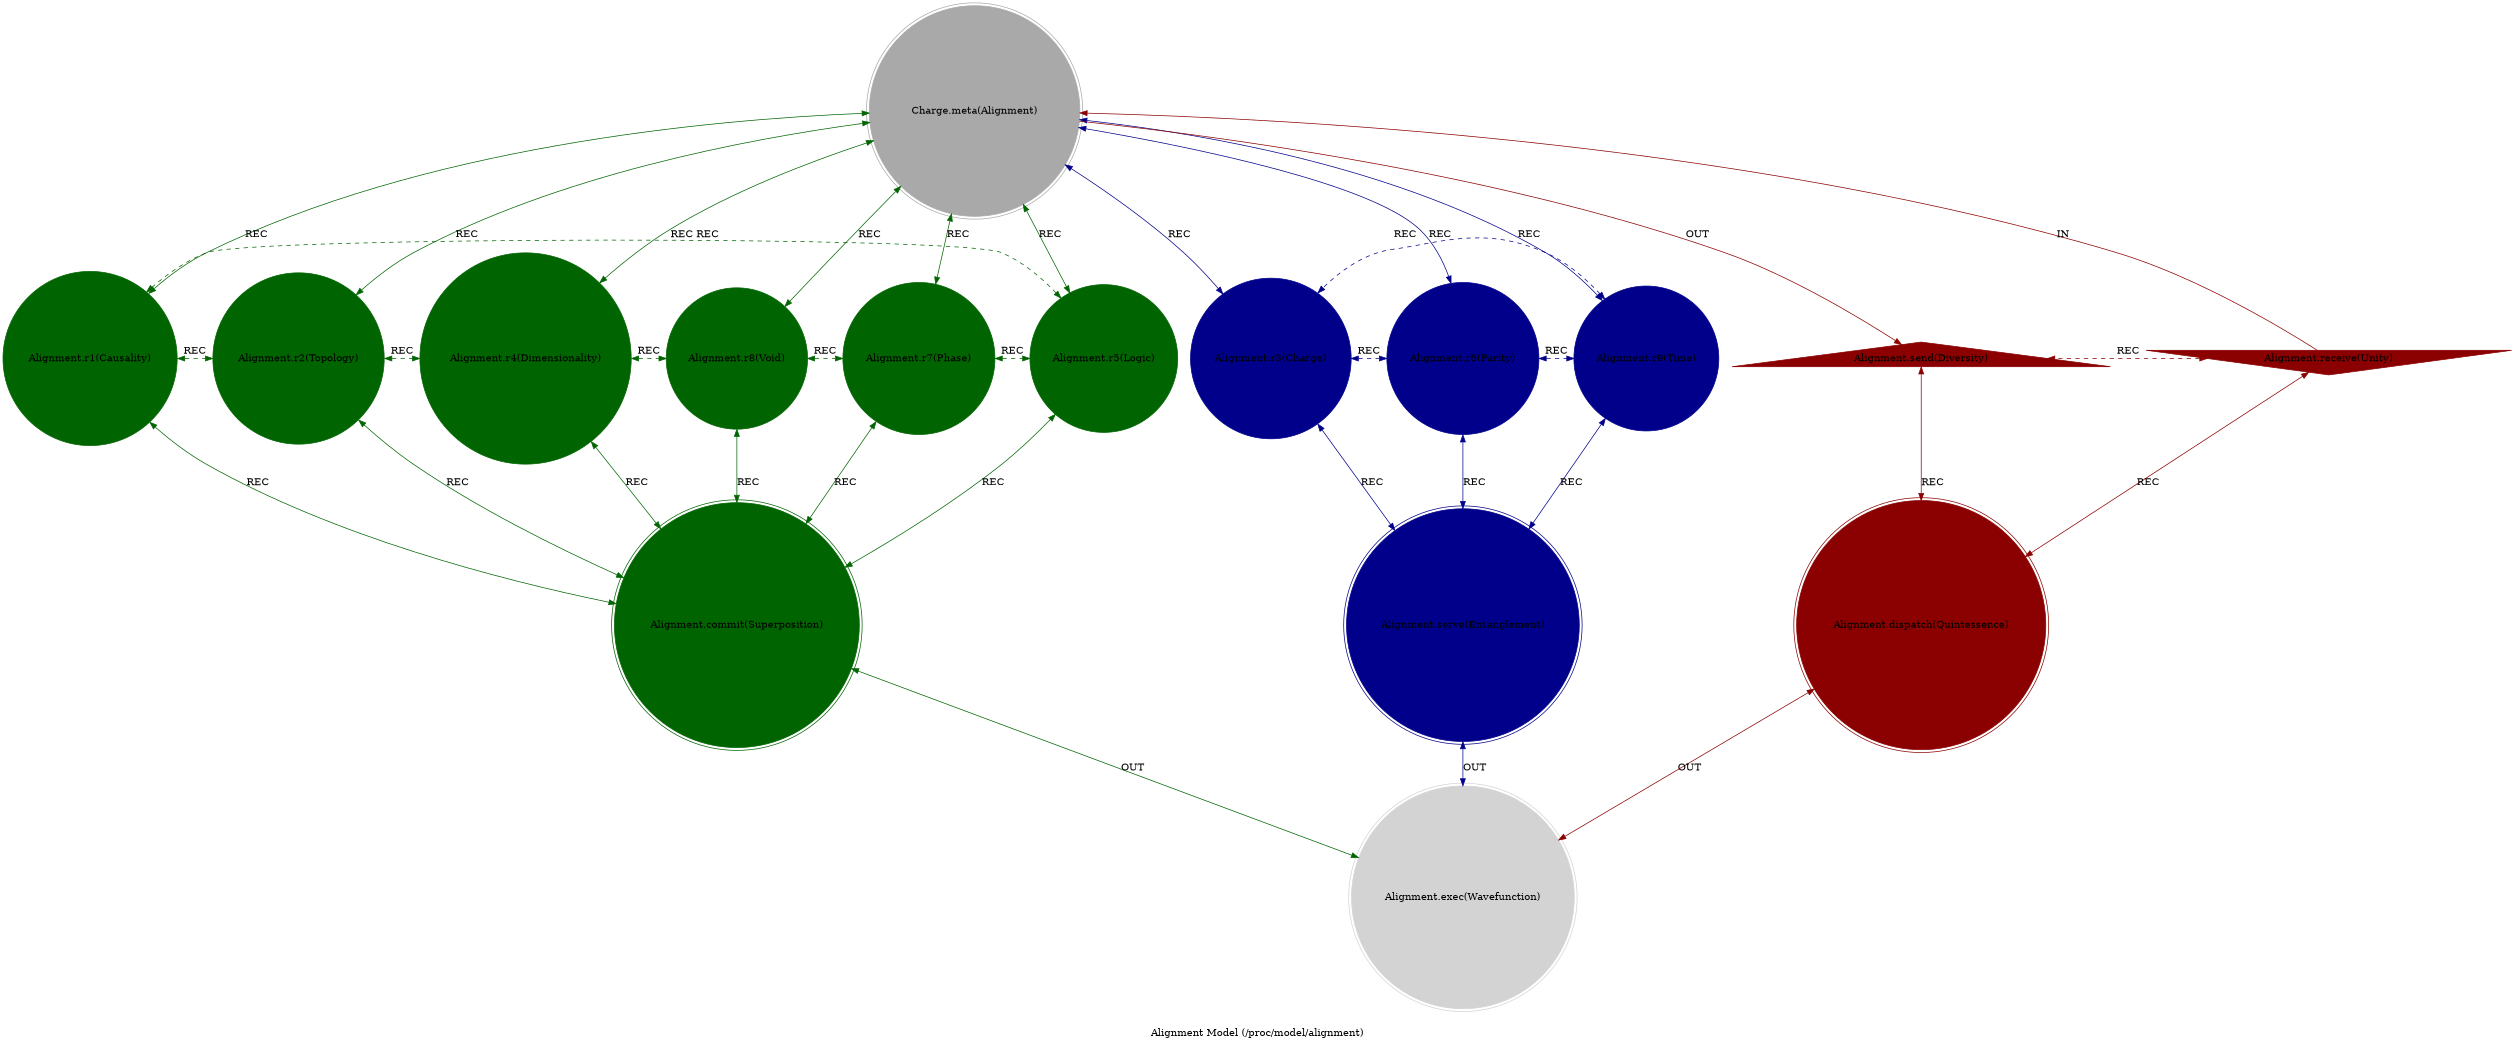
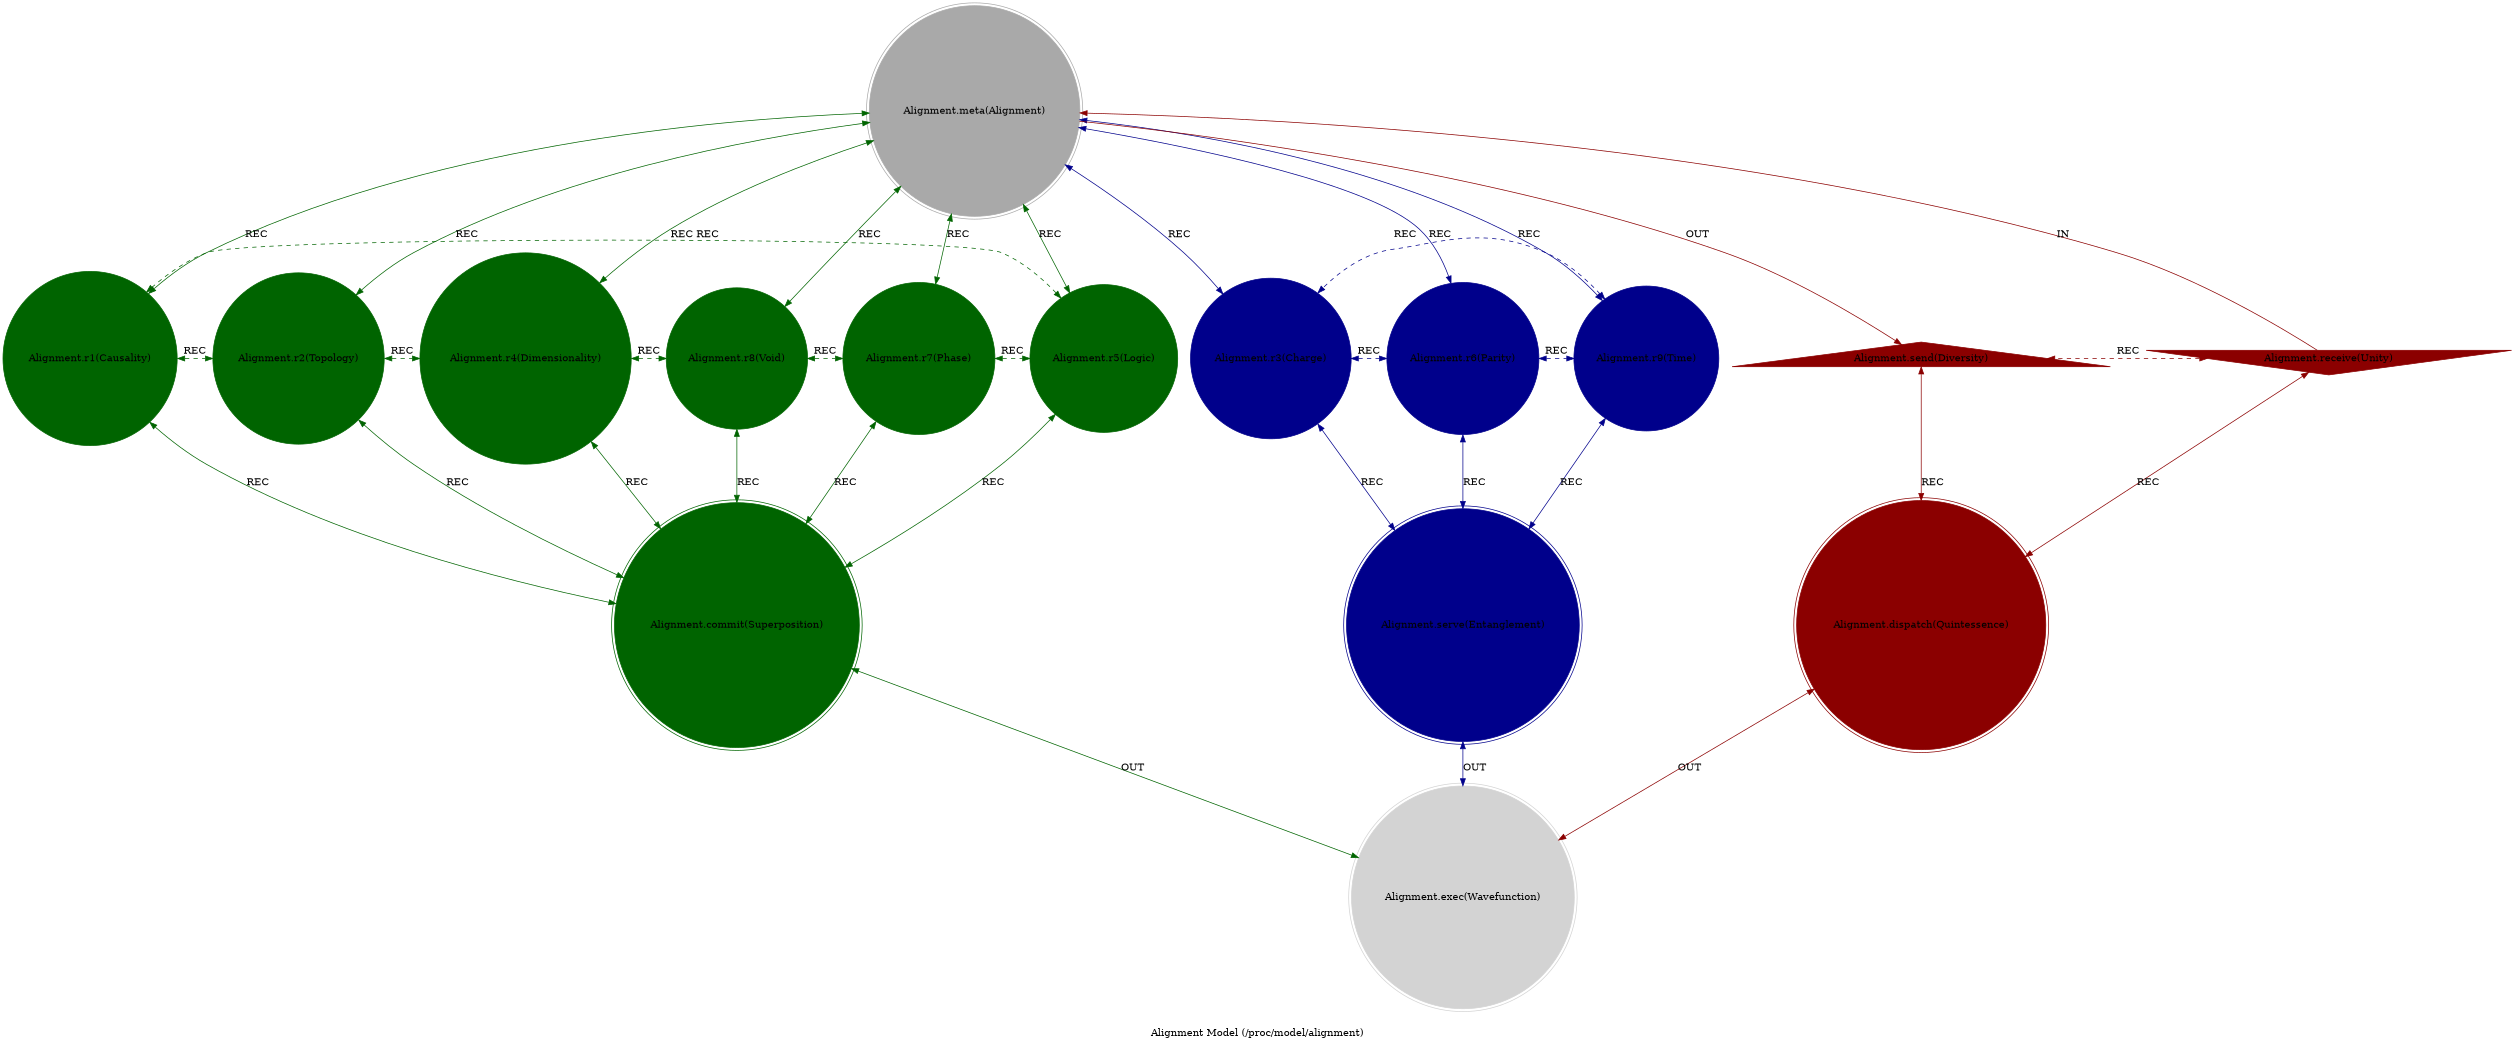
node "Charge.meta(Alignment)": label "Charge.meta(Alignment)" -> "Alignment.meta(Alignment)"
